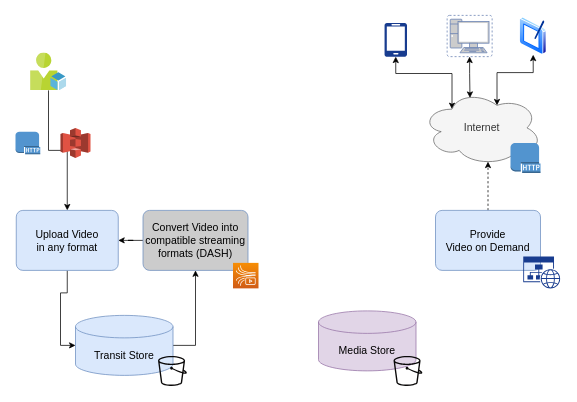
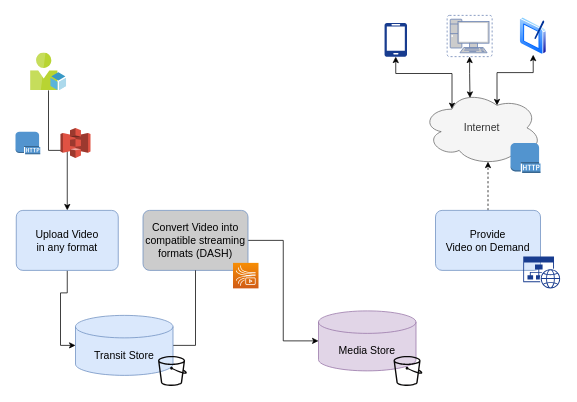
edge "Convert Video into compatible streaming formats (DASH)" -> "Upload Video in any format": now "Convert Video into compatible streaming formats (DASH)" -> "Media Store"
edge "Transit Store" -> "Convert Video into compatible streaming formats (DASH)": arrowhead classic -> none
